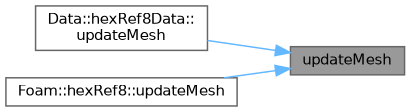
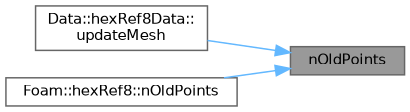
node "updateMesh": label "updateMesh" -> "nOldPoints"
node "Foam::hexRef8::updateMesh": label "Foam::hexRef8::updateMesh" -> "Foam::hexRef8::nOldPoints"
